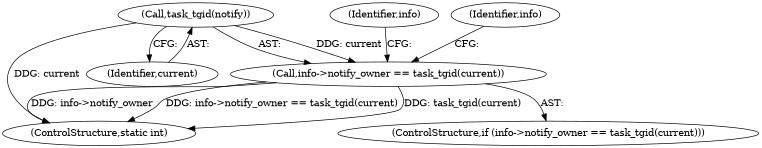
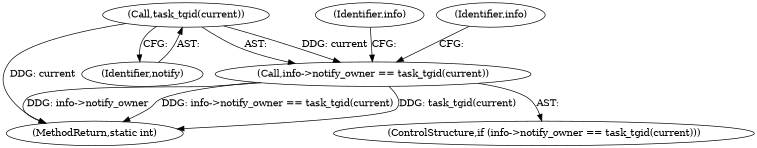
node "(Call,task_tgid(notify))": label "(Call,task_tgid(notify))" -> "(Call,task_tgid(current))"
node "(Identifier,current)": label "(Identifier,current)" -> "(Identifier,notify)"
node "(ControlStructure,static int)": label "(ControlStructure,static int)" -> "(MethodReturn,static int)"
